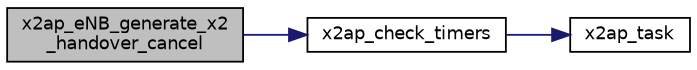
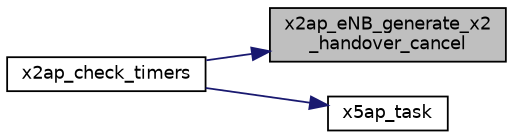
edge "x2ap_eNB_generate_x2 _handover_cancel" -> "x2ap_check_timers": reversed
node "x2ap_task": label "x2ap_task" -> "x5ap_task"
